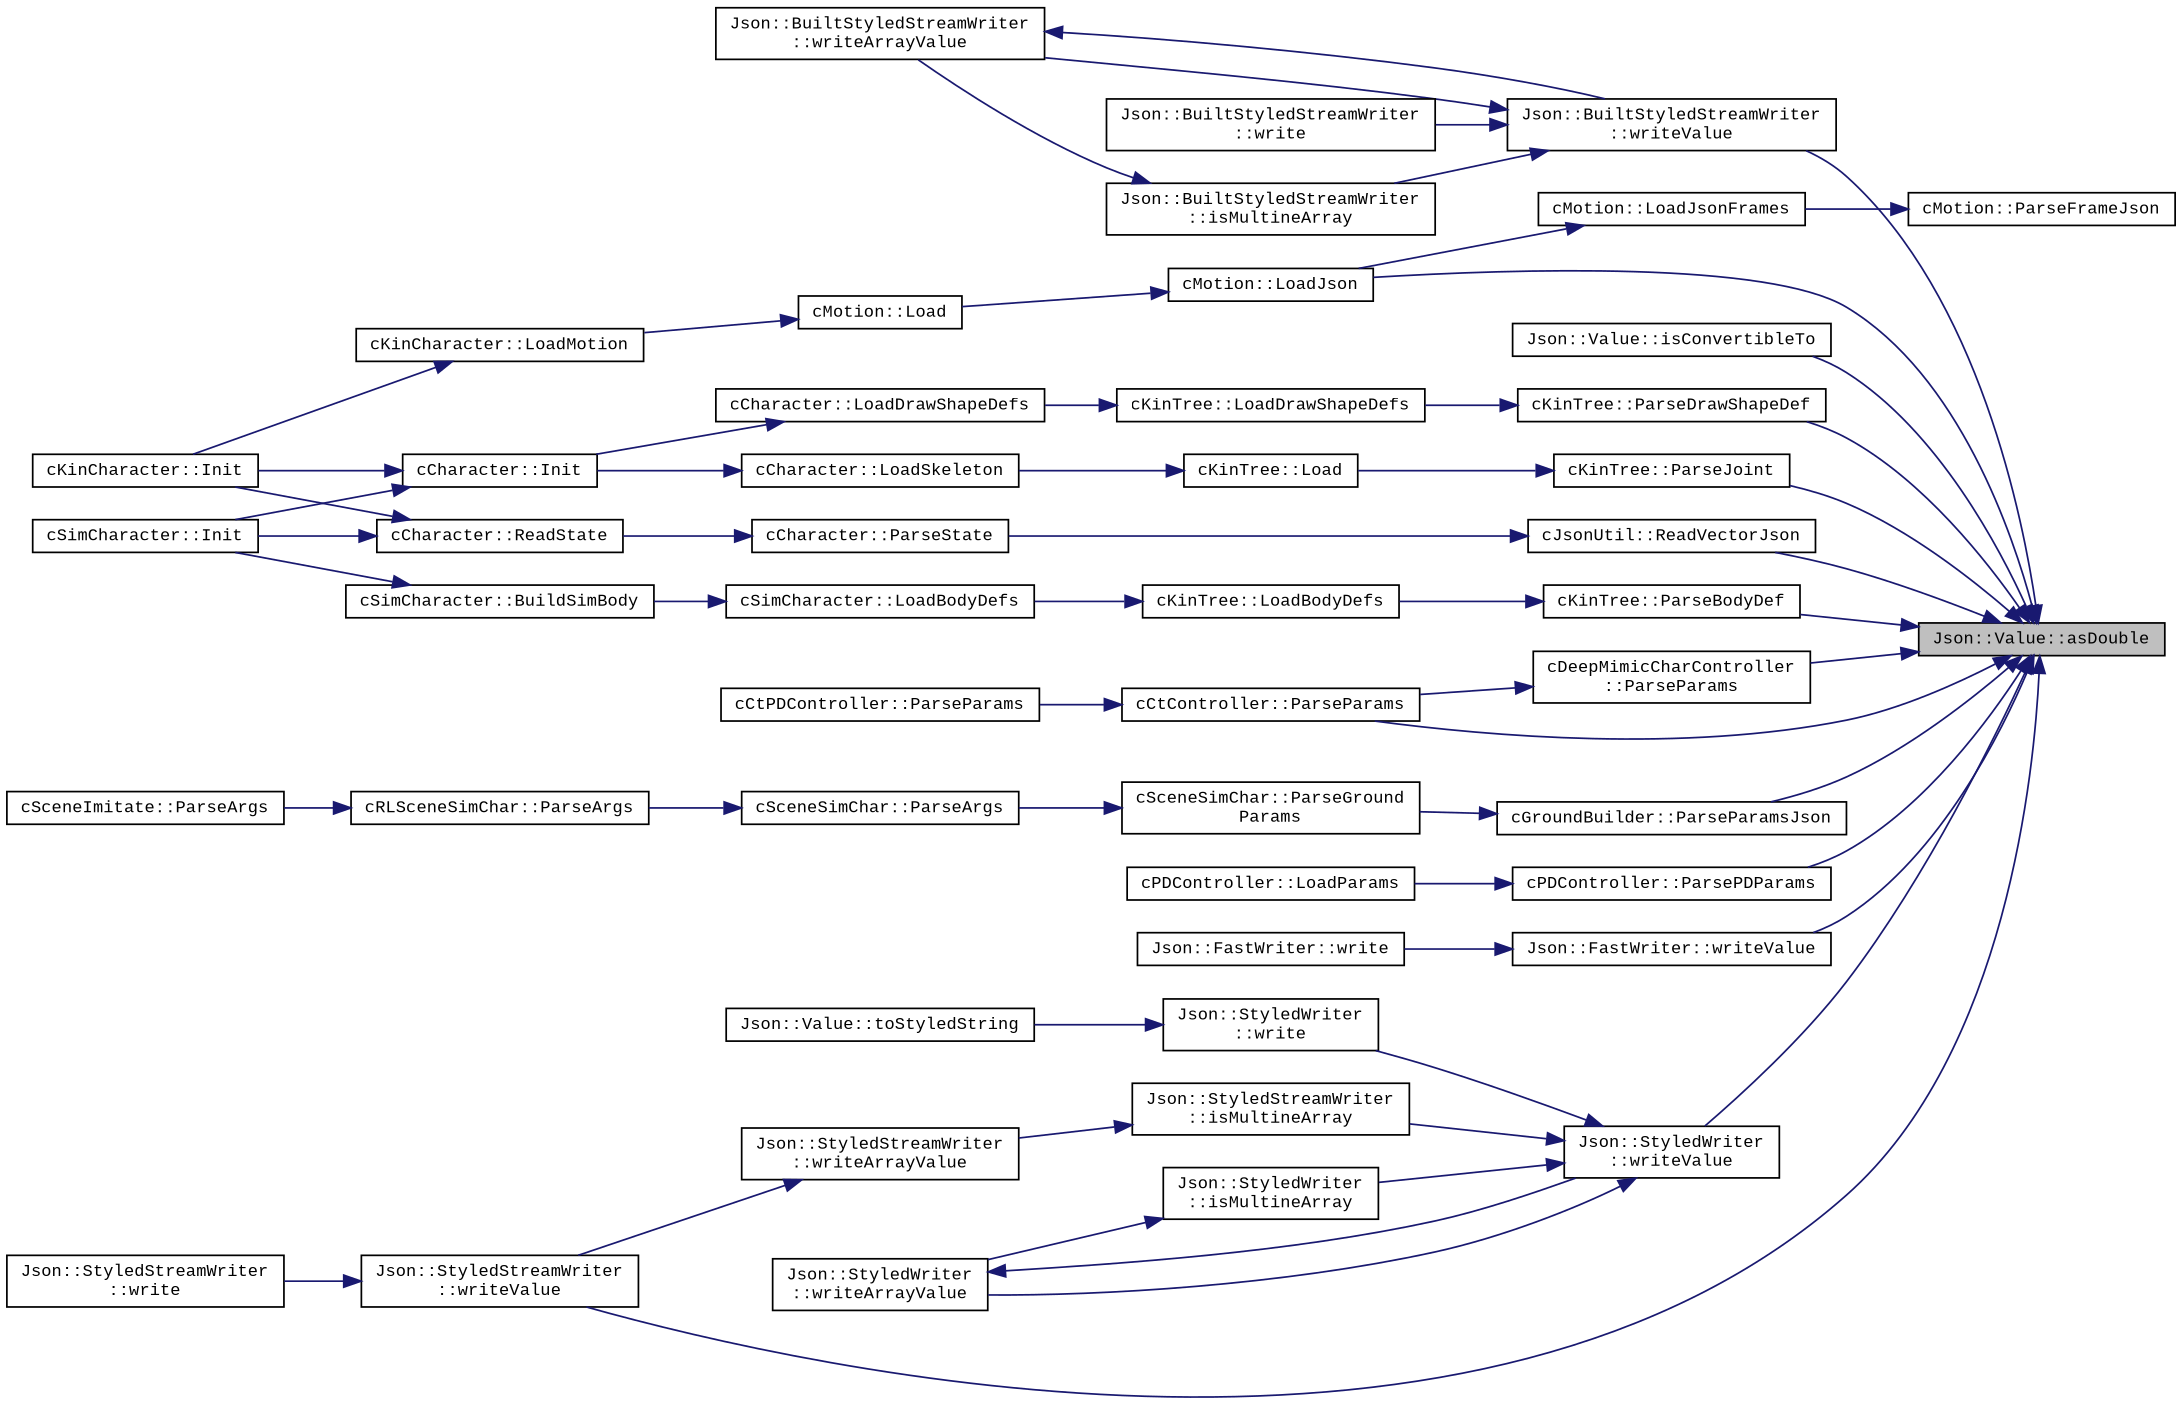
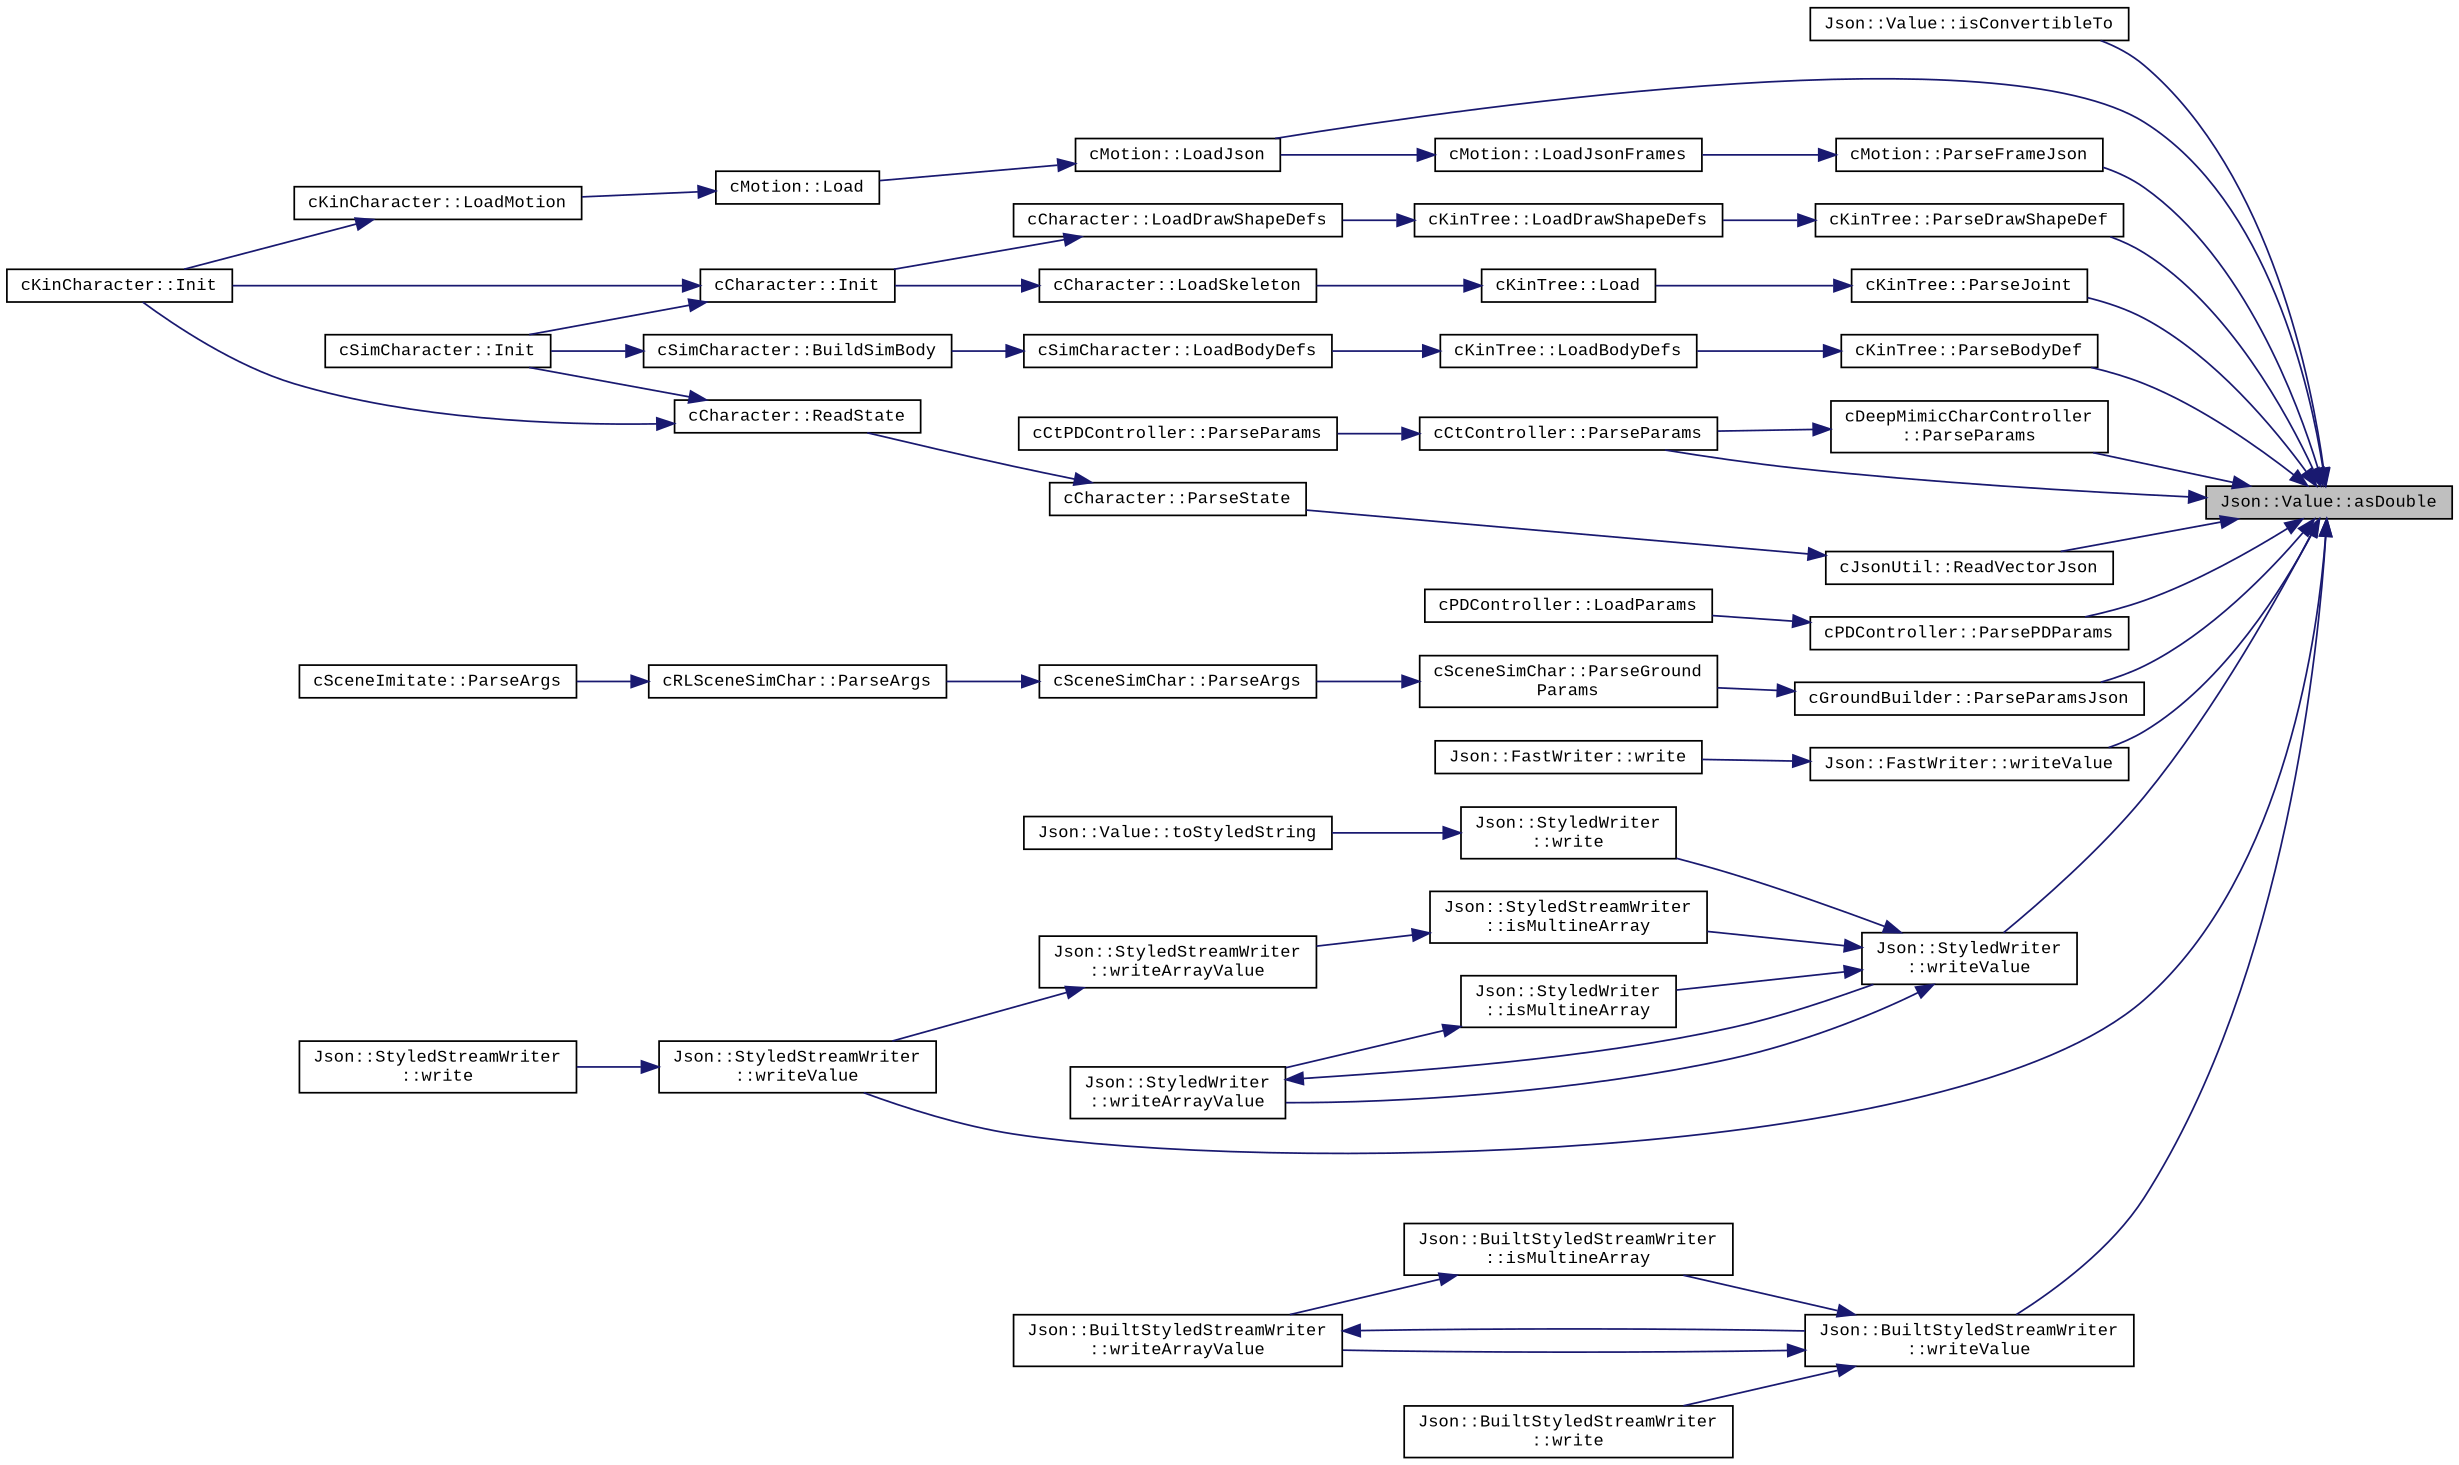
edge "cMotion::ParseFrameJson" -> "Json::Value::asDouble": added
